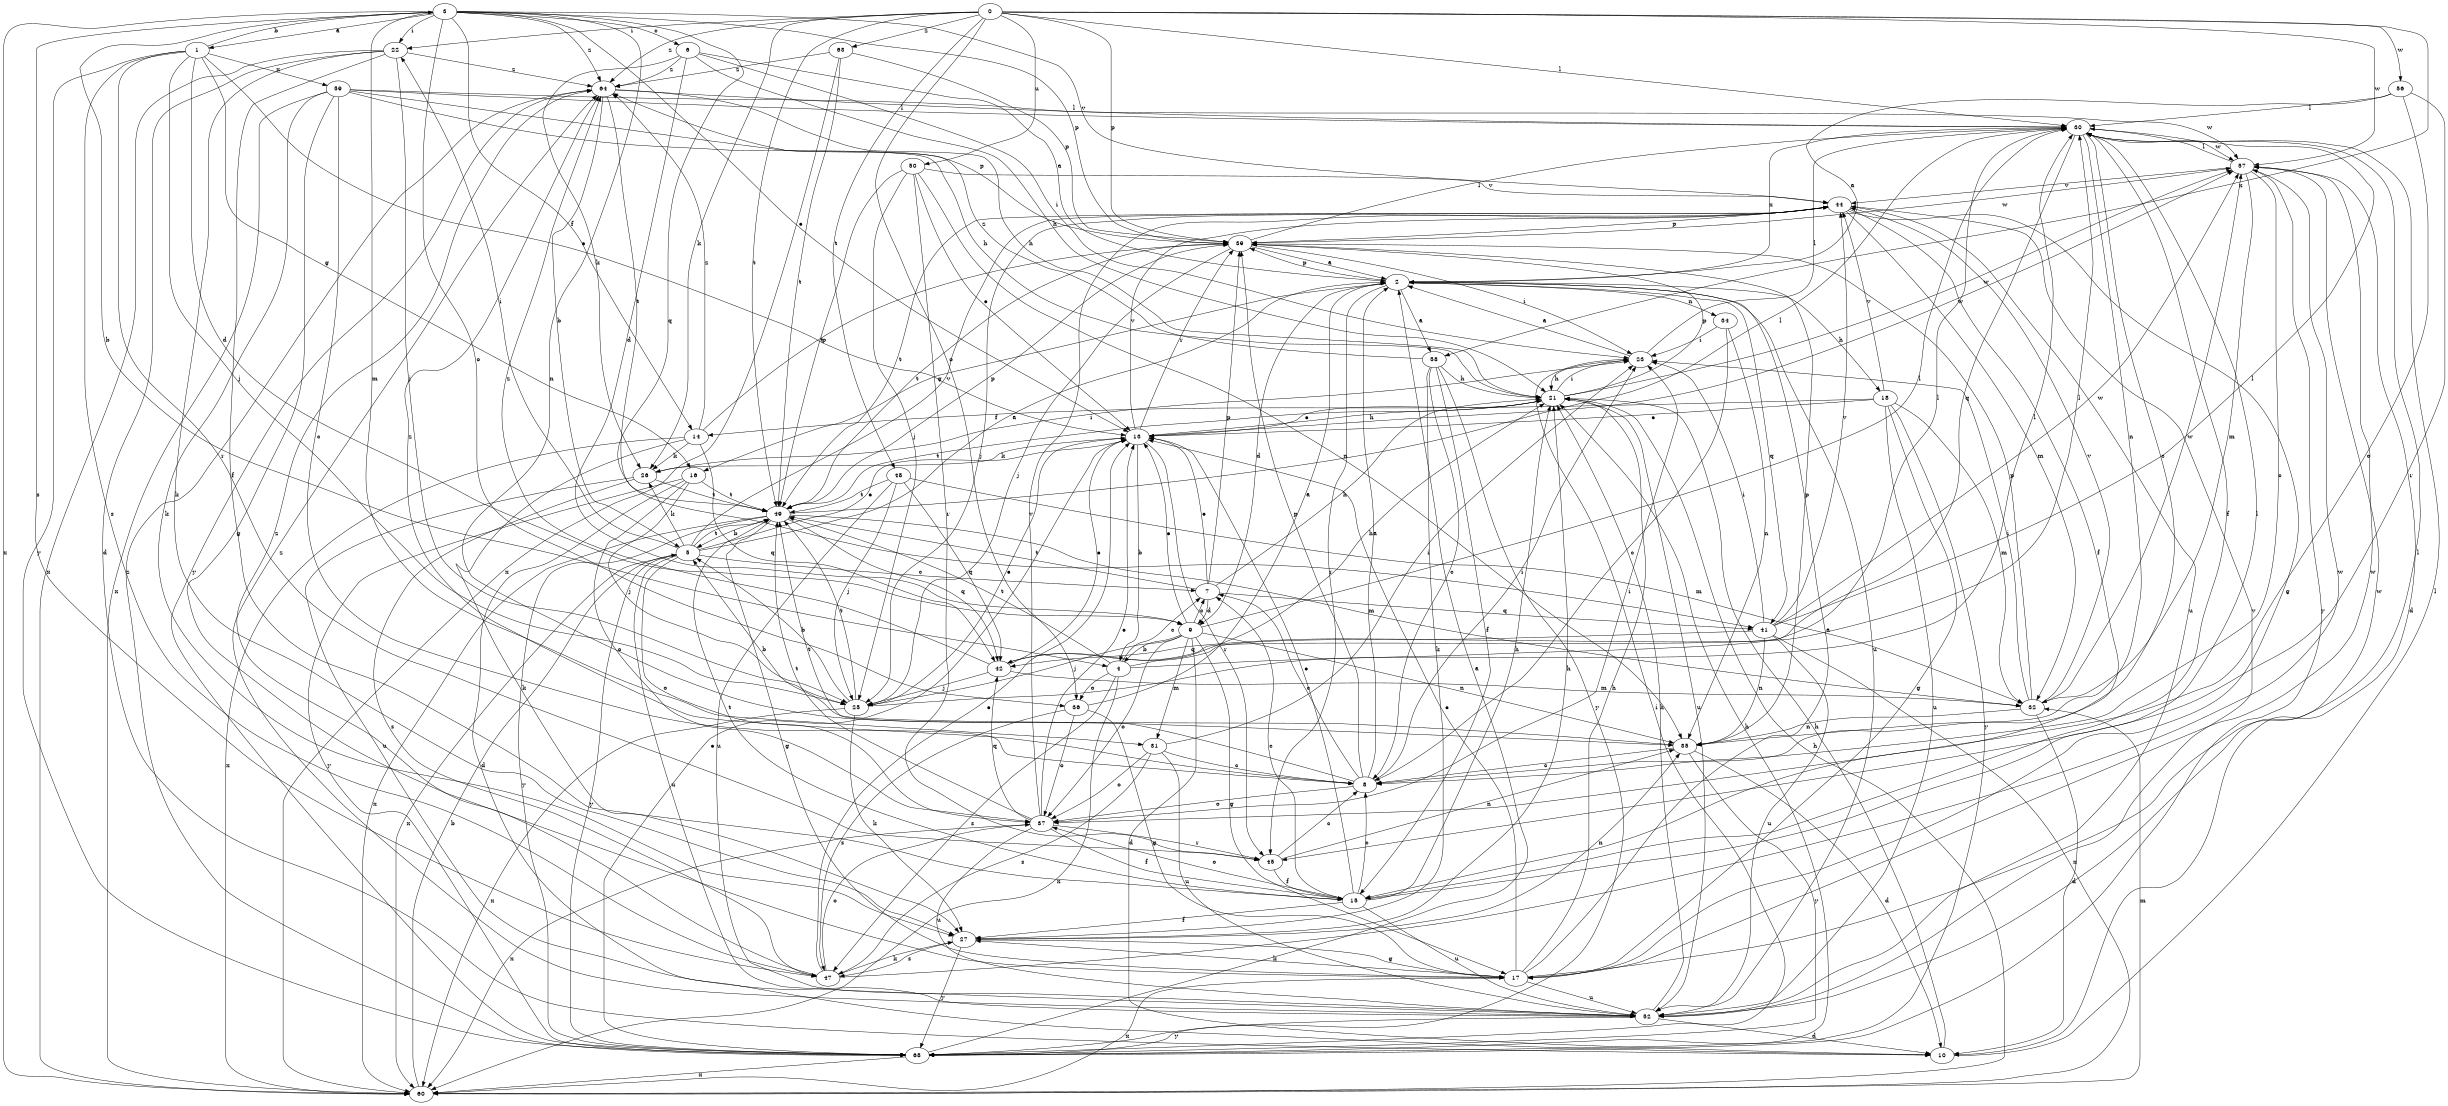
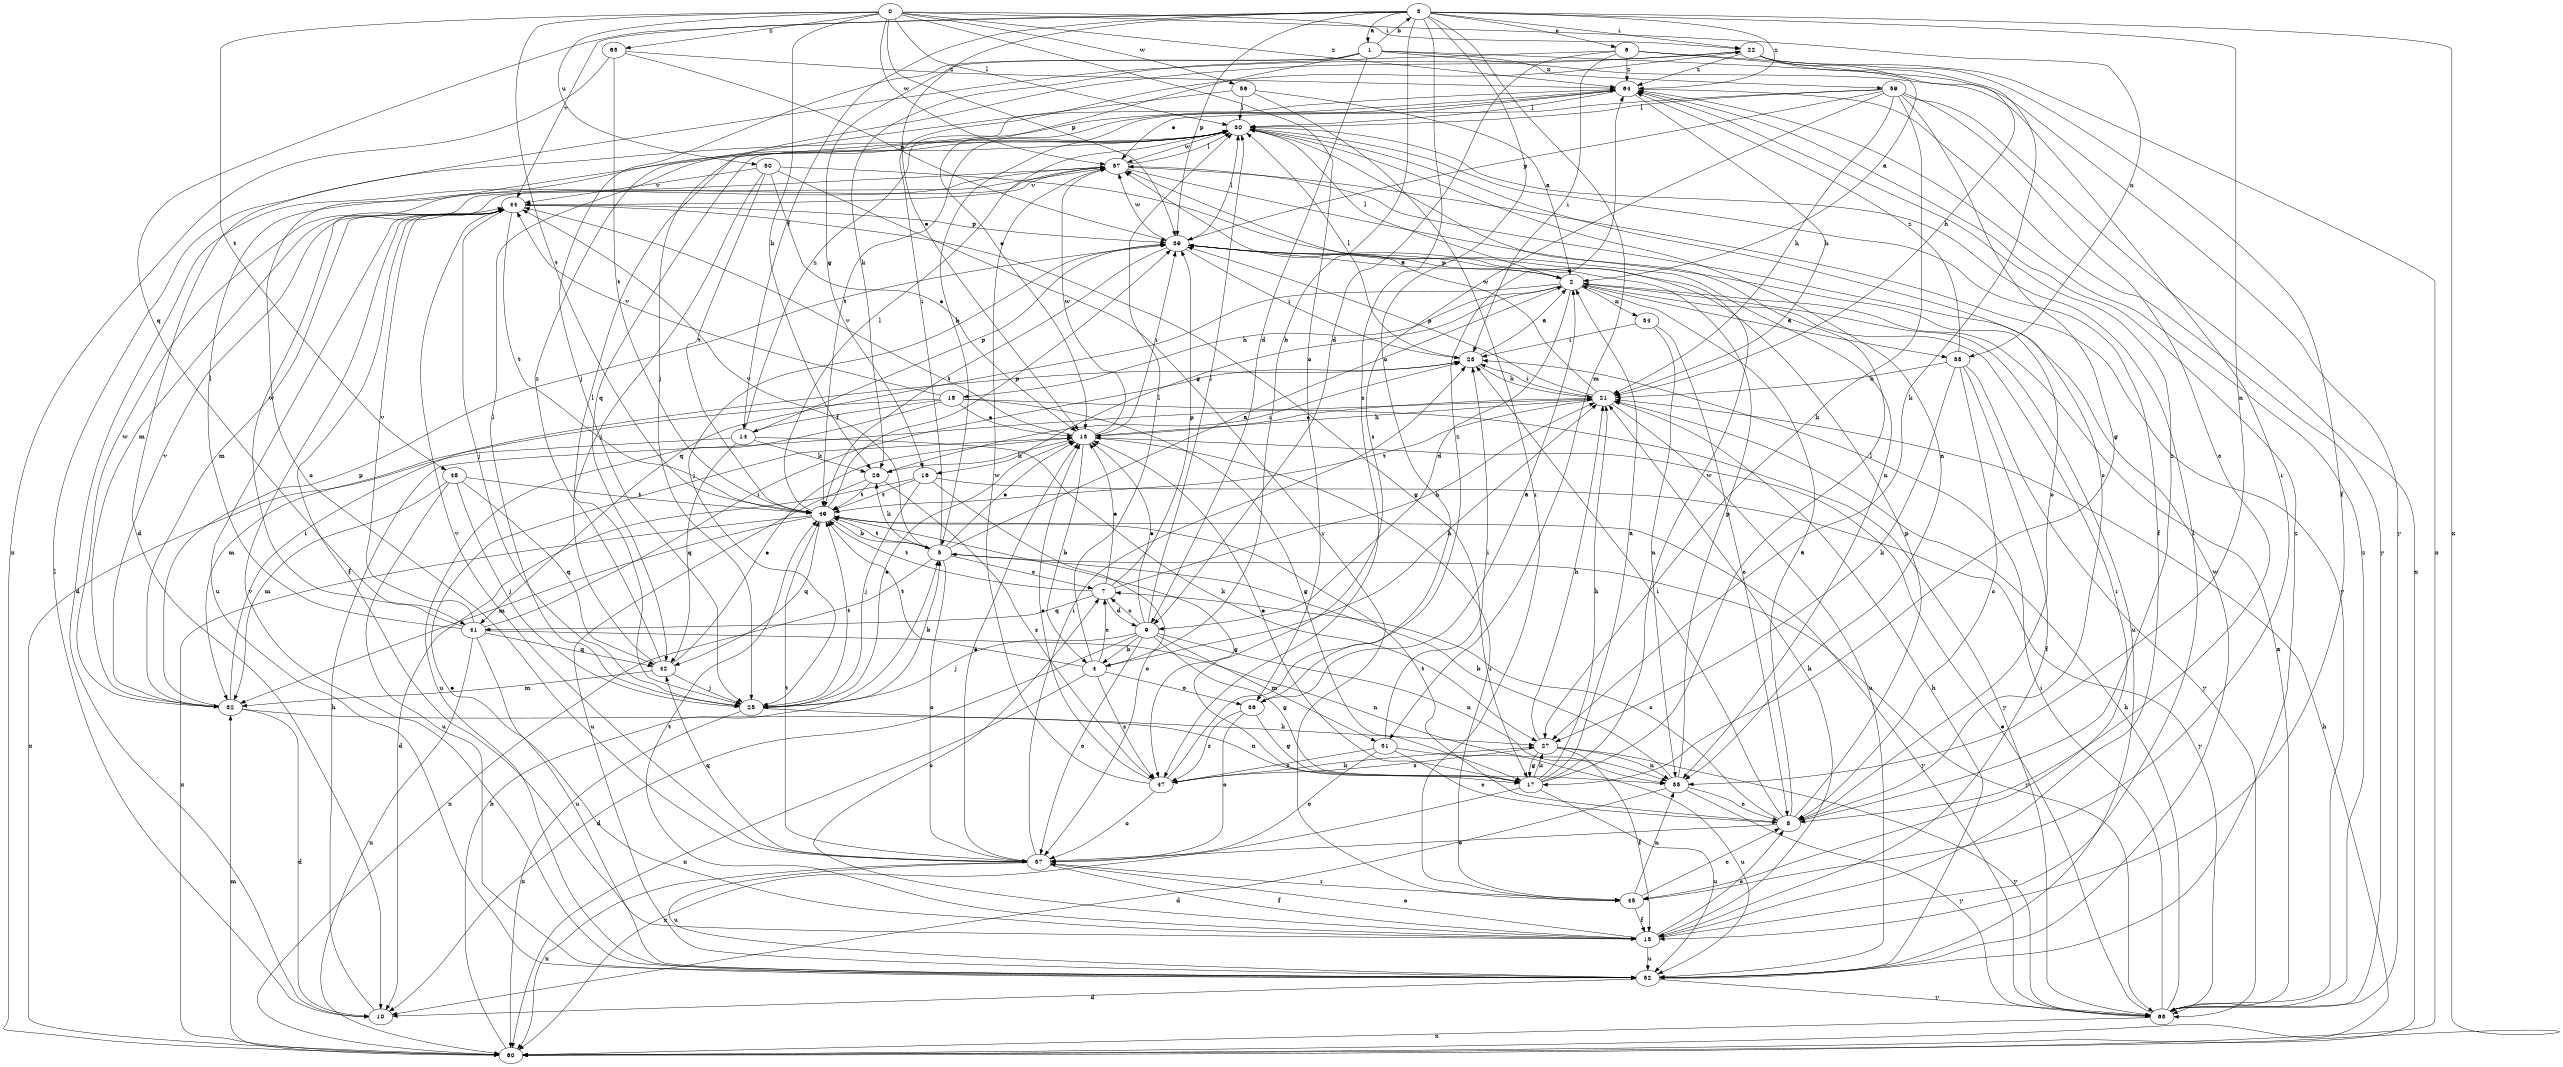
edge "59" -> "57": label "w" -> "e"
edge "2" -> "30": label "x" -> "l"
edge "1" -> "47": now "59" -> "47"
edge "15" -> "27": reversed
edge "5" -> "52": removed, label "u"
